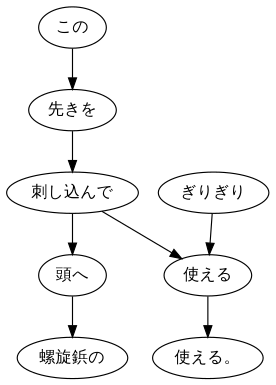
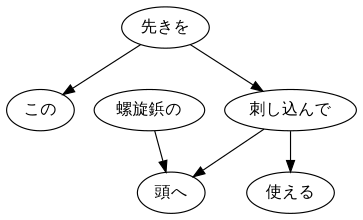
edge "この" -> "先きを": reversed
node "ぎりぎり": removed
edge "頭へ" -> "螺旋鋲の": reversed
node "使える。": removed
